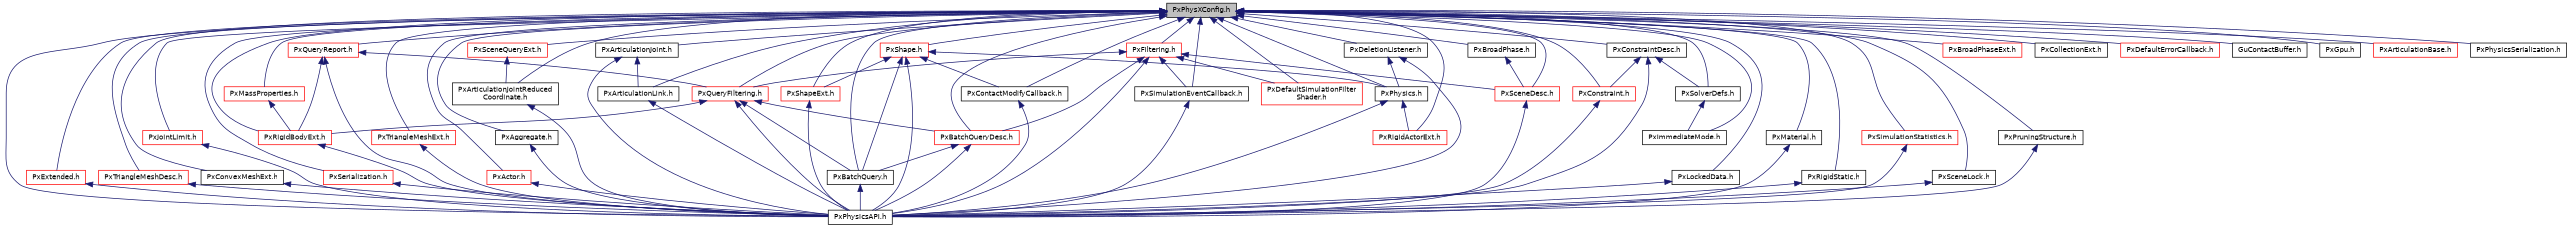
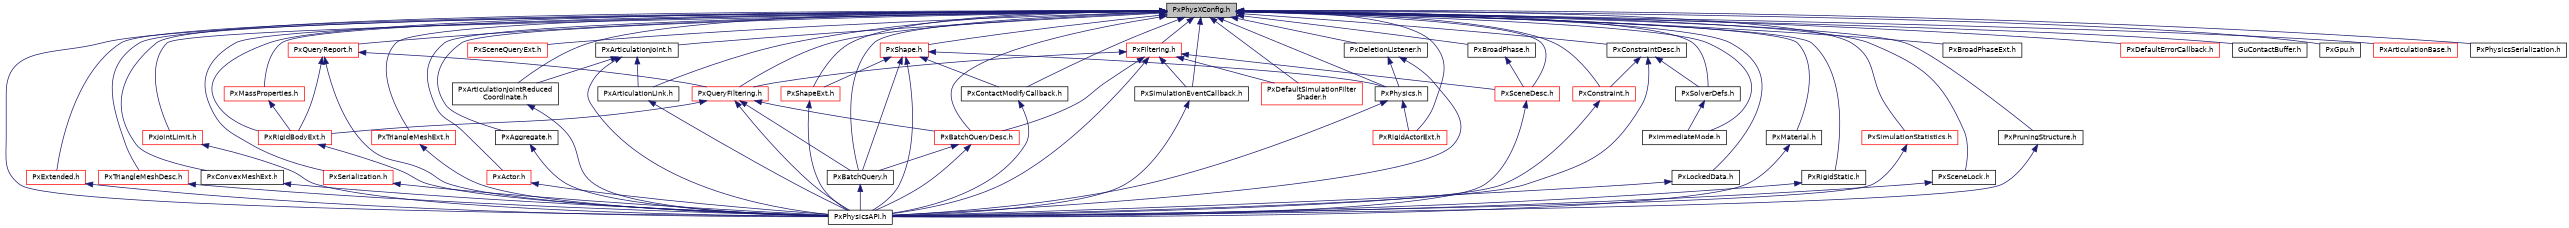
node "PxBroadPhaseExt.h": color red -> black
node "PxCollectionExt.h": removed
edge "PxArticulationJointReduced Coordinate.h" -> "PxSceneQueryExt.h": now "PxArticulationJointReduced Coordinate.h" -> "PxArticulationJoint.h"
